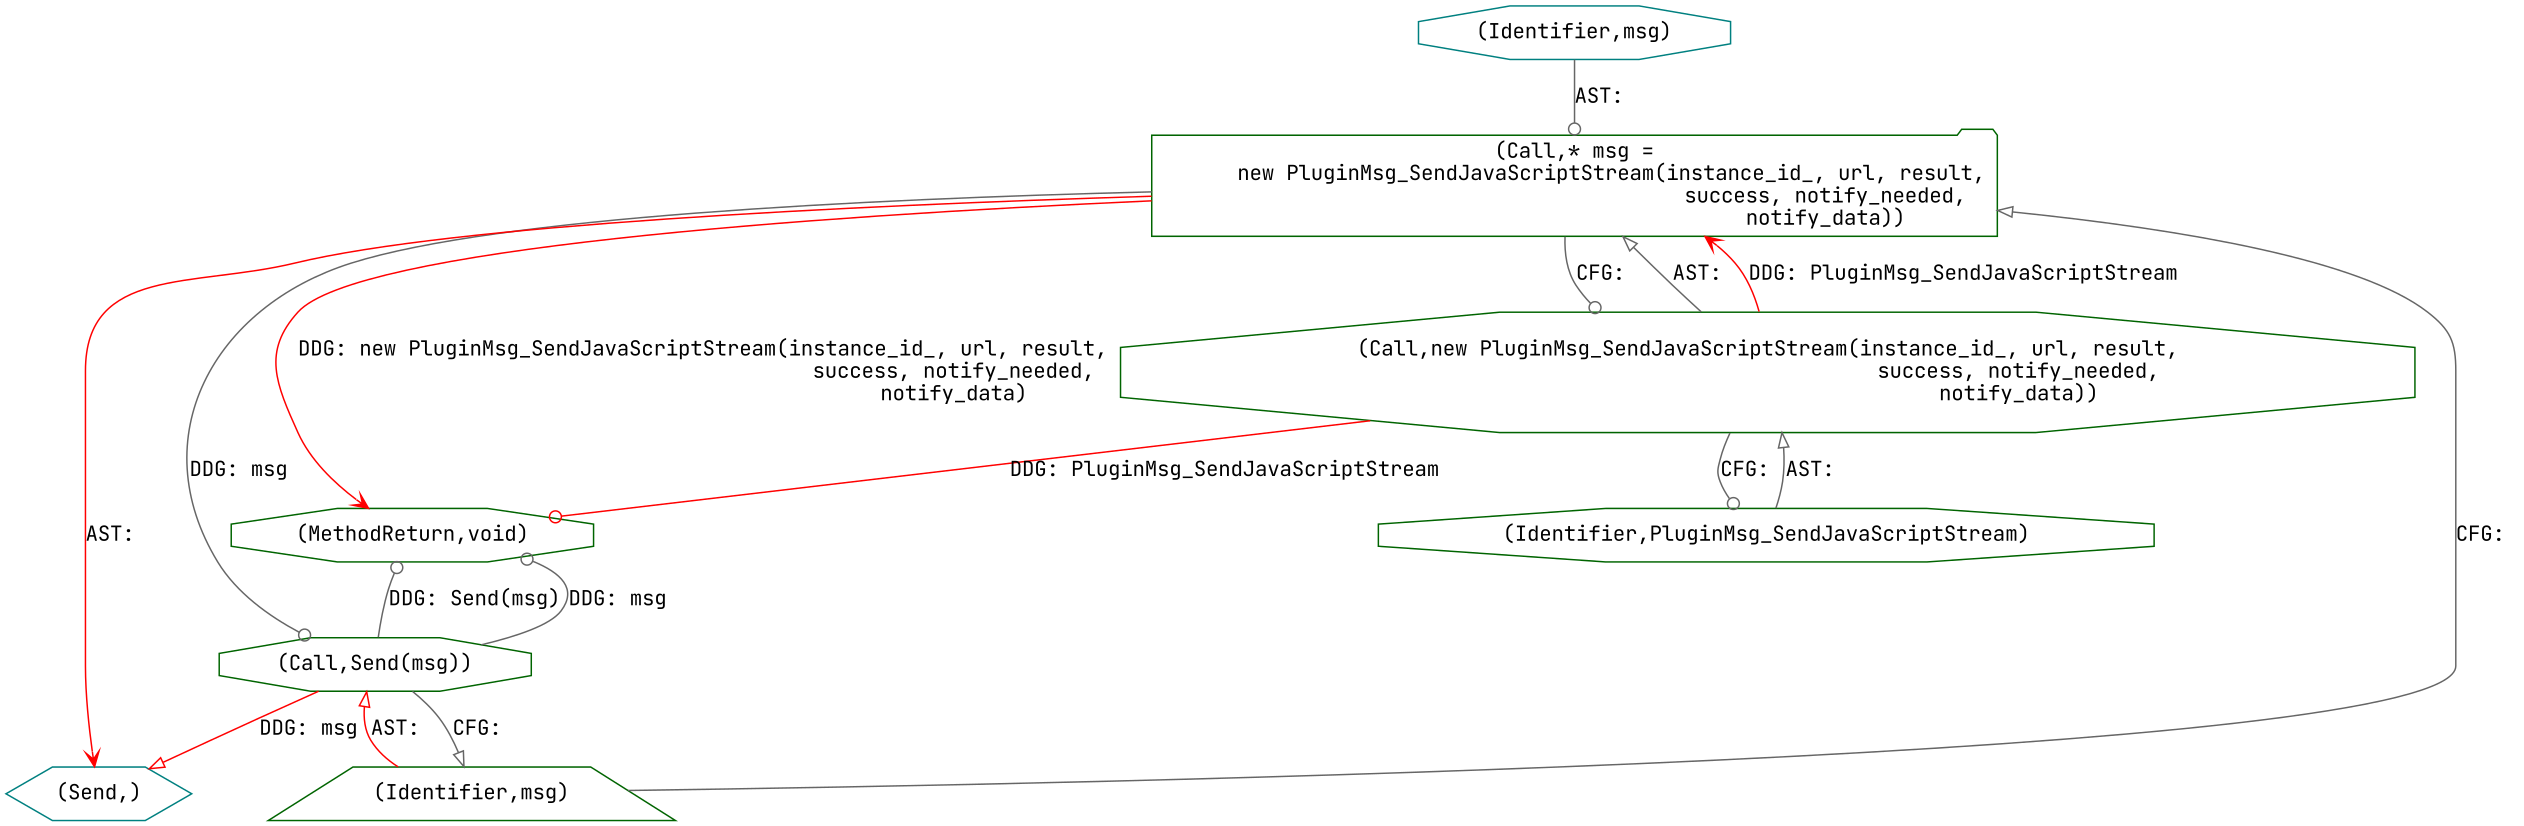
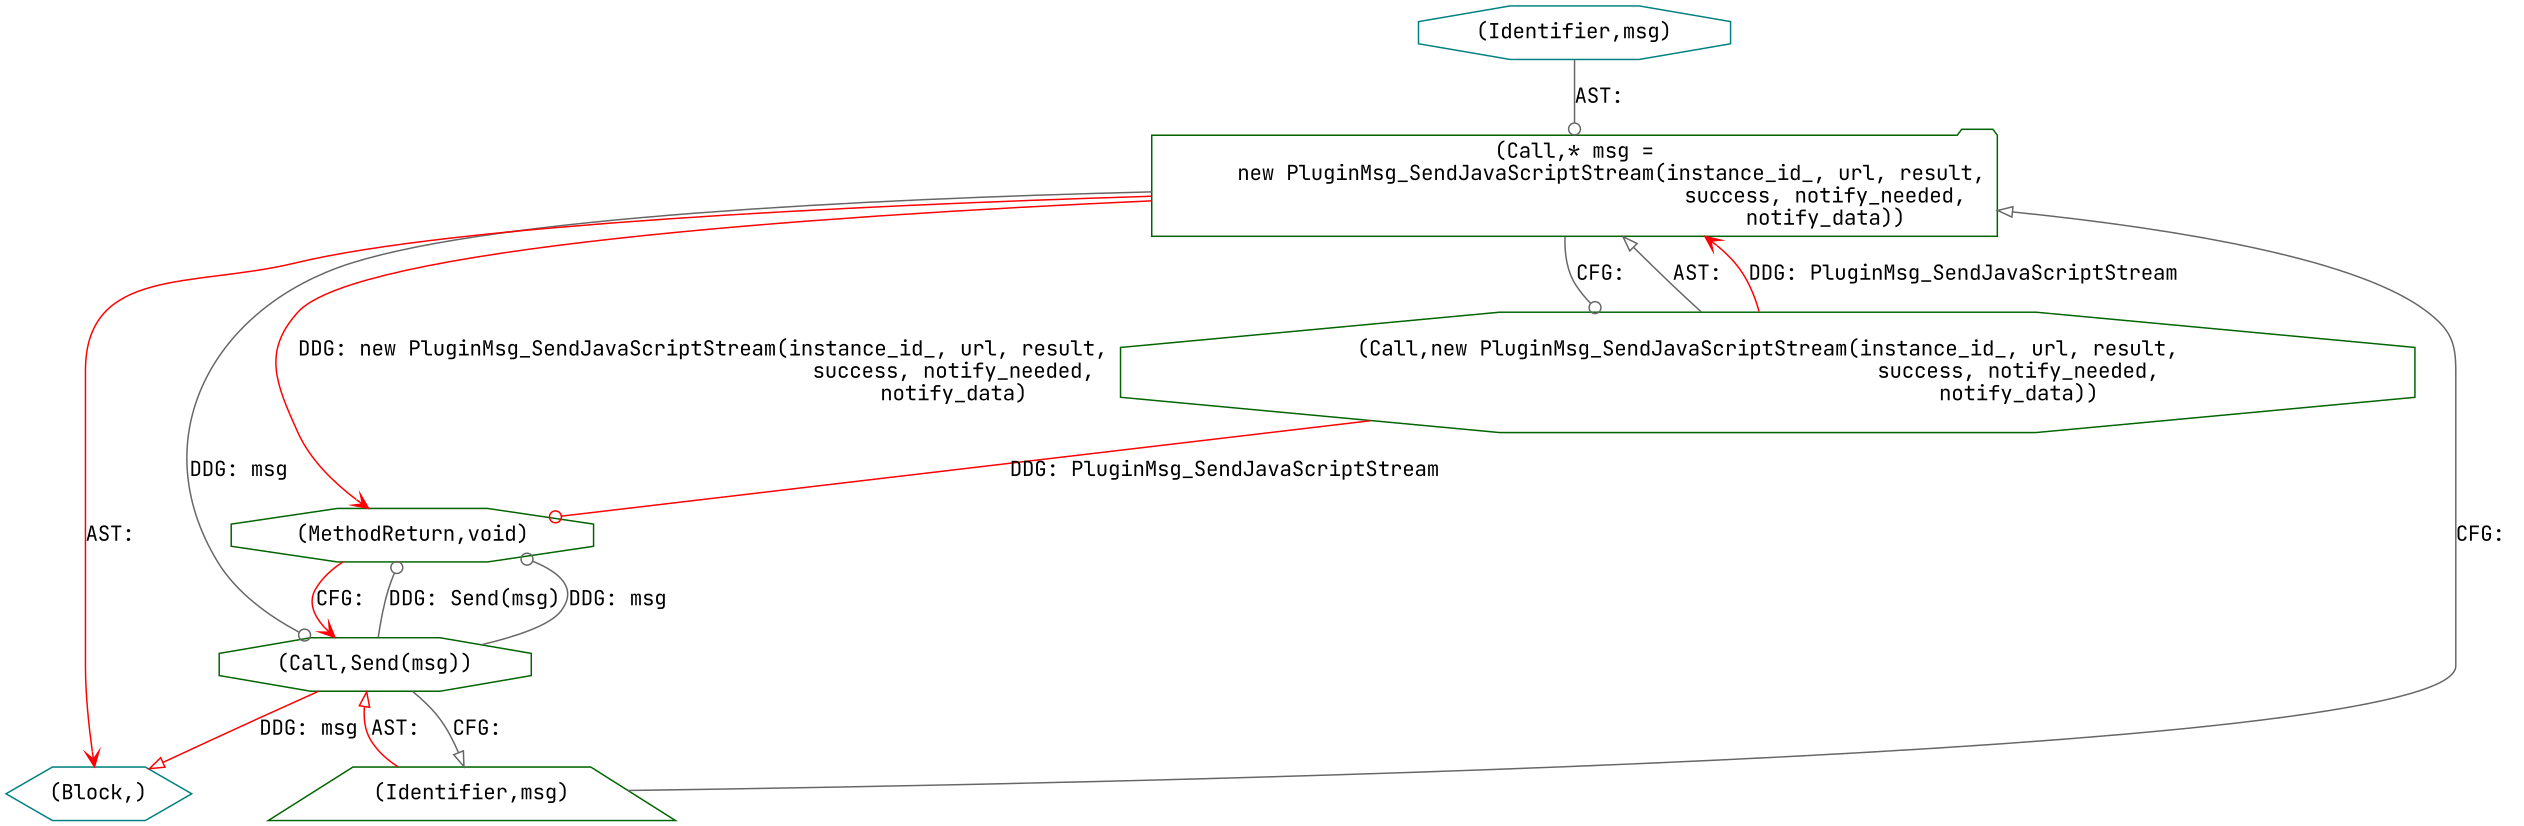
node "(Identifier,PluginMsg_SendJavaScriptStream)": removed
edge "(MethodReturn,void)" -> "(Call,Send(msg))": added, label "CFG:"
node "(Send,)": label "(Send,)" -> "(Block,)"
